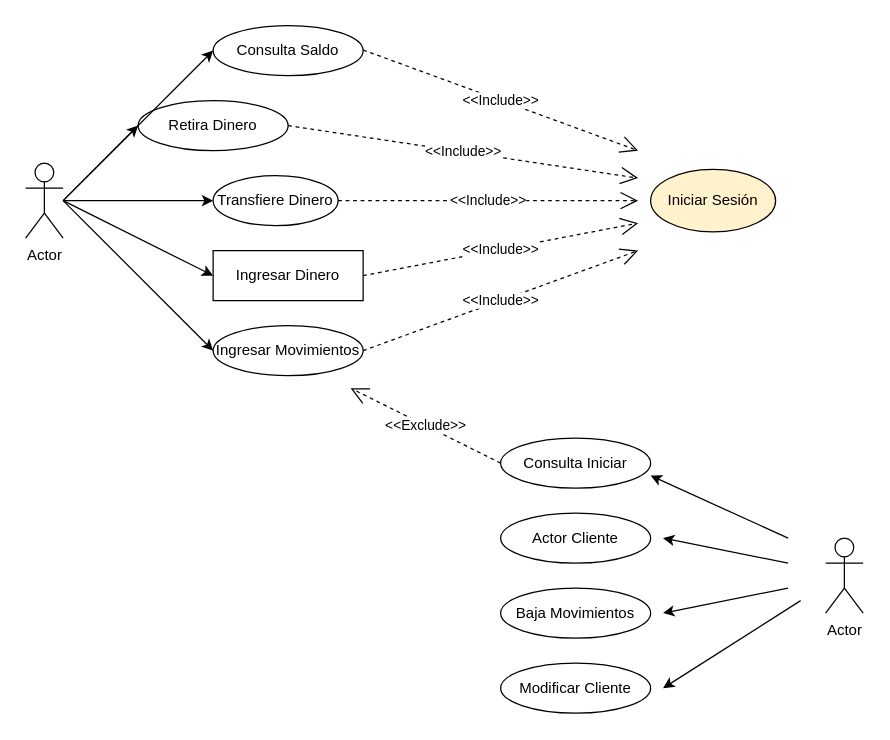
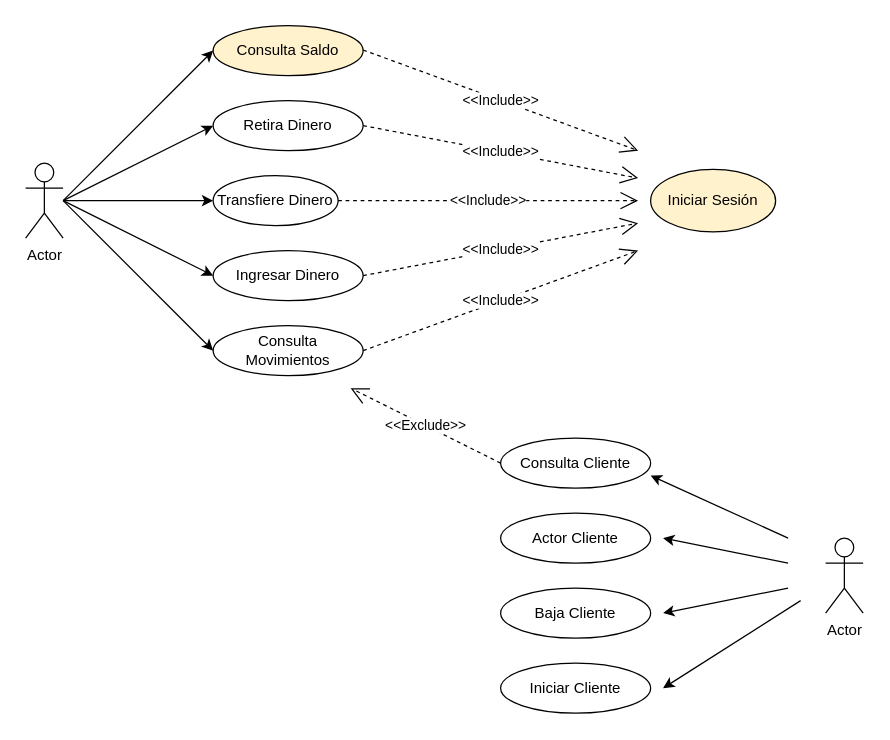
node "Consulta Saldo": fillcolor #ffffff -> #fff2cc
node "Retira Dinero": moved (213, 126) -> (288, 126)
node "Ingresar Dinero": shape rectangle -> ellipse
node "Ingresar Movimientos": label "Ingresar Movimientos" -> "Consulta Movimientos"
node "Consulta Iniciar": label "Consulta Iniciar" -> "Consulta Cliente"
node "Baja Movimientos": label "Baja Movimientos" -> "Baja Cliente"
node "Modificar Cliente": label "Modificar Cliente" -> "Iniciar Cliente"
